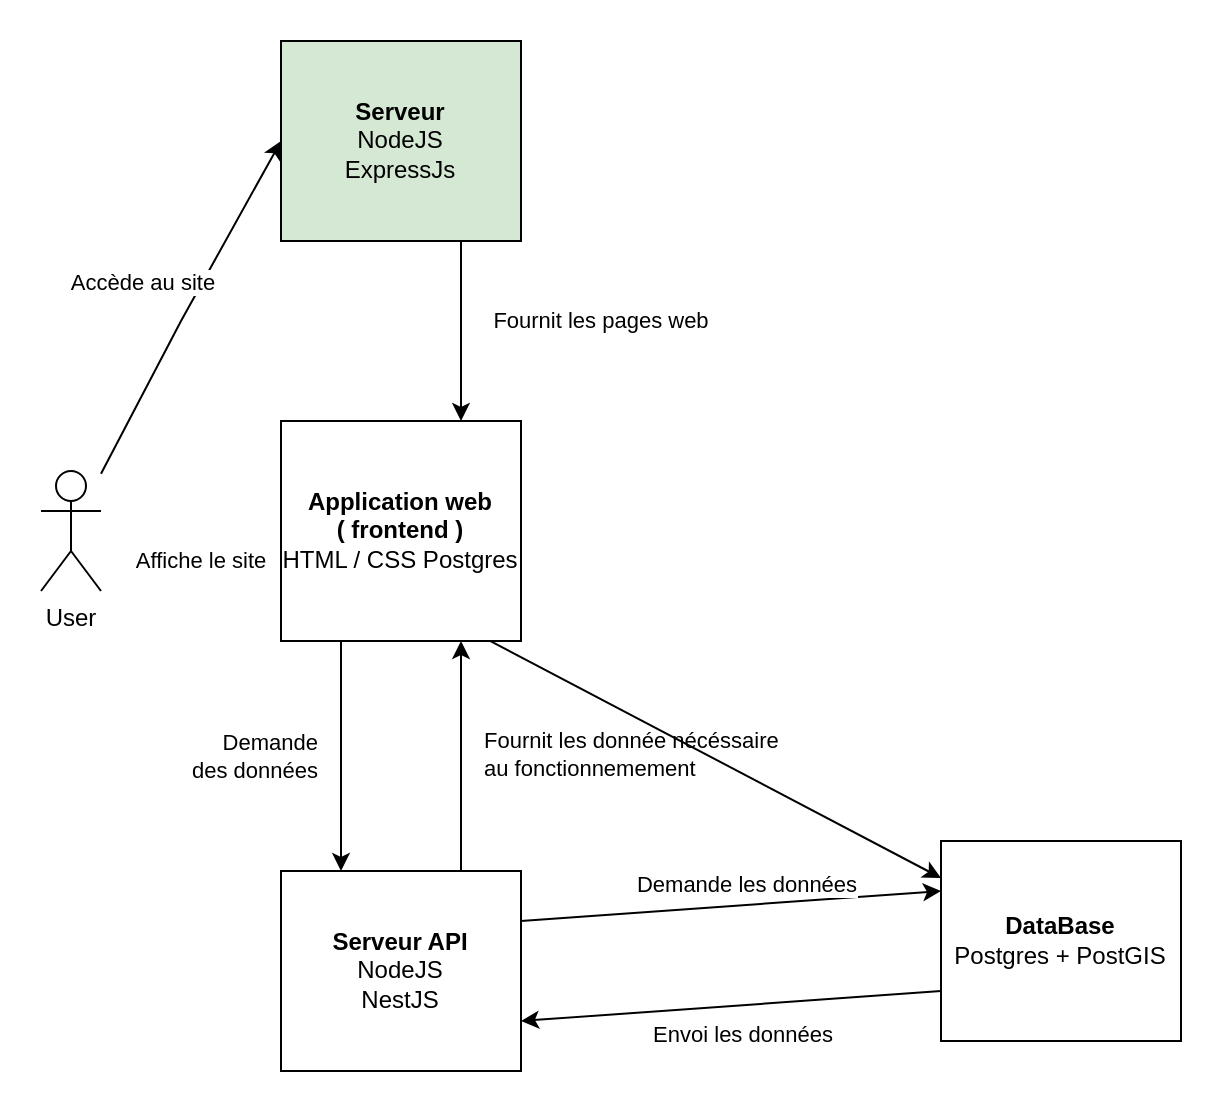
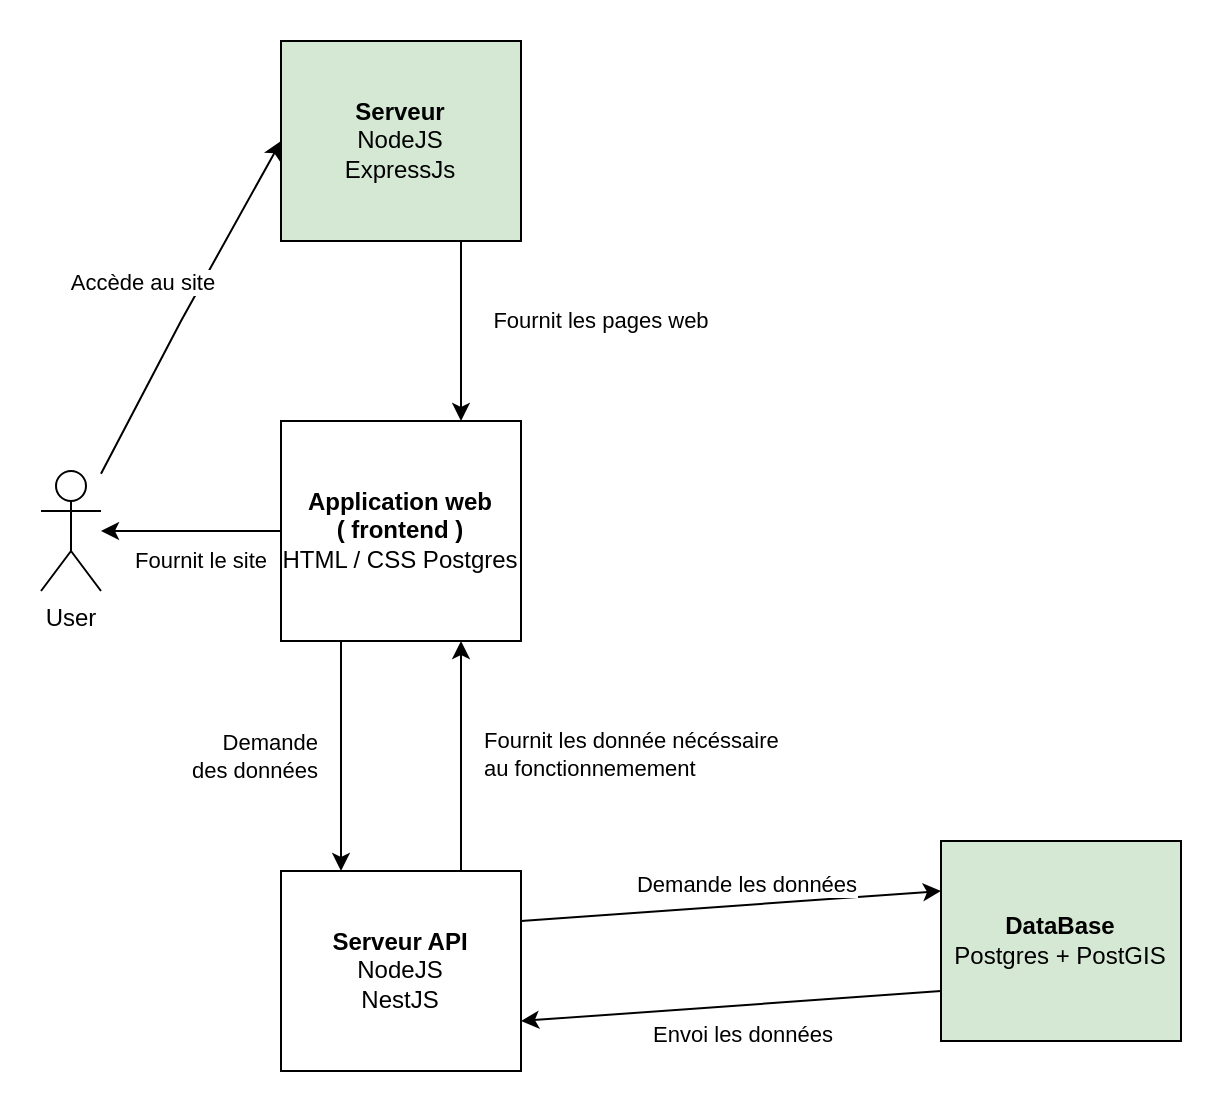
node "Affiche le site": label "Affiche le site" -> "Fournit le site"
edge "Application web ( frontend ) HTML / CSS Postgres" -> "DataBase Postgres + PostGIS": now "Application web ( frontend ) HTML / CSS Postgres" -> "User"
node "DataBase Postgres + PostGIS": fillcolor #ffffff -> #d5e8d4
